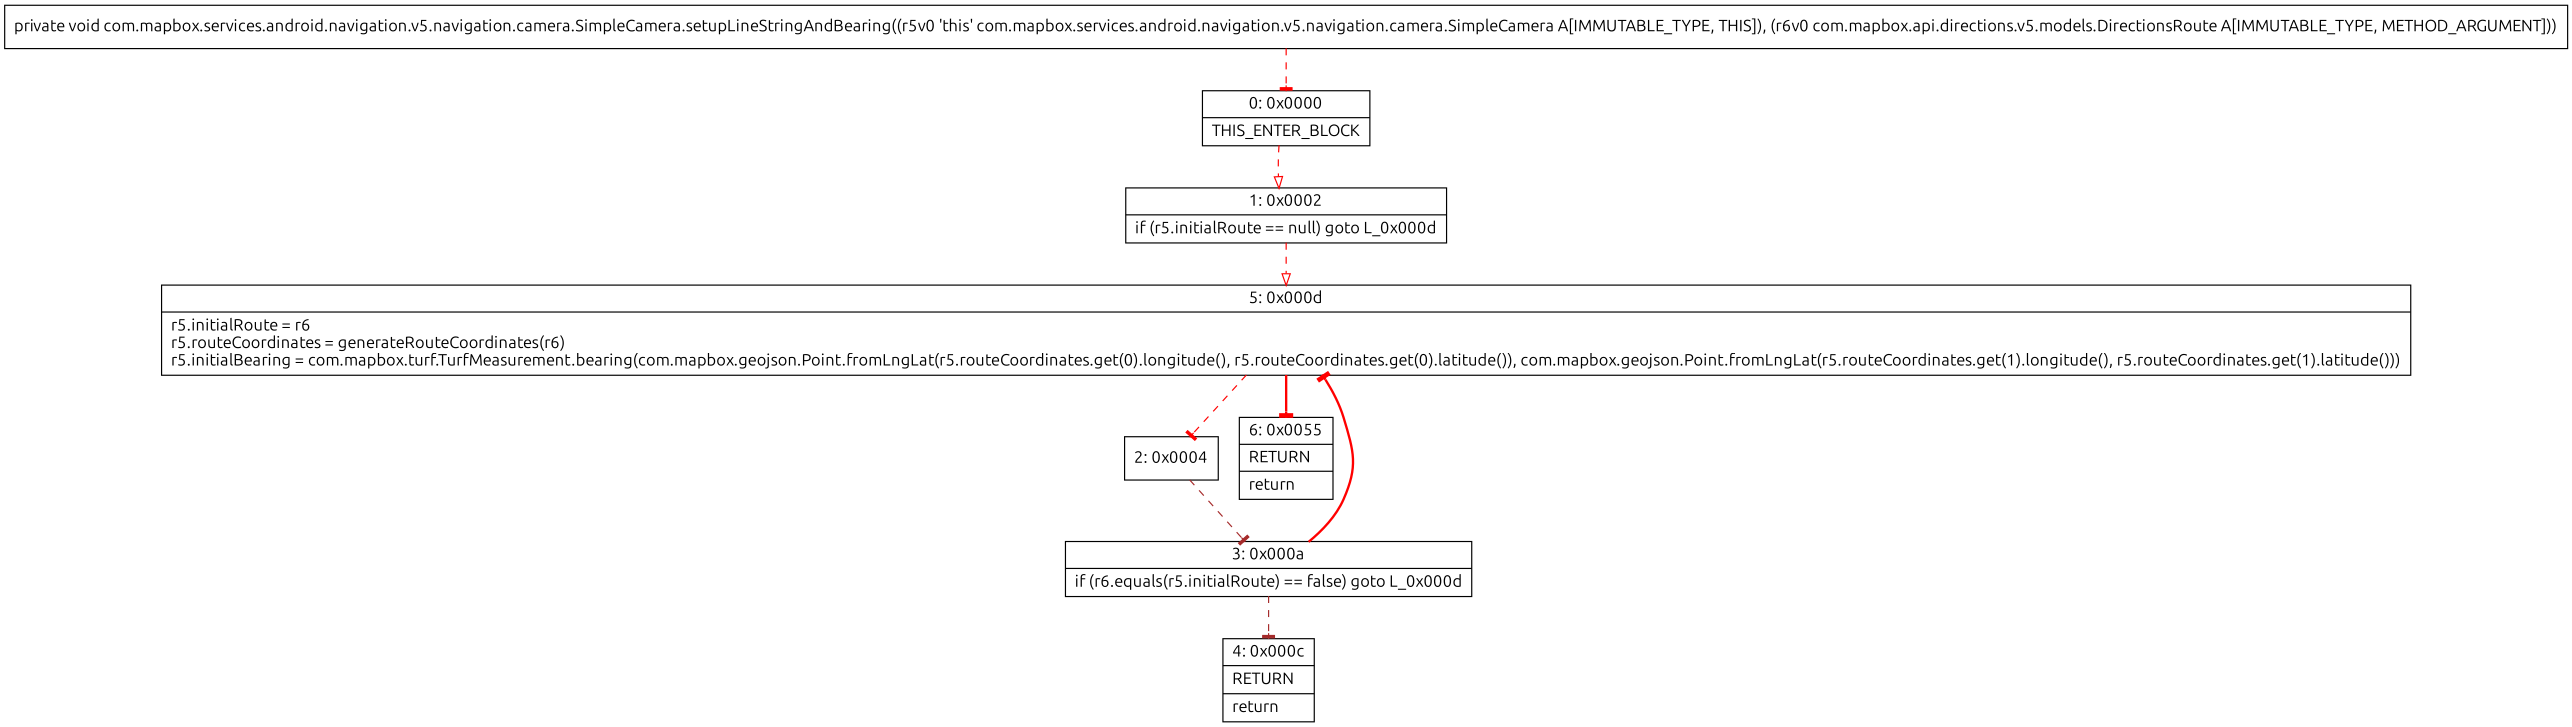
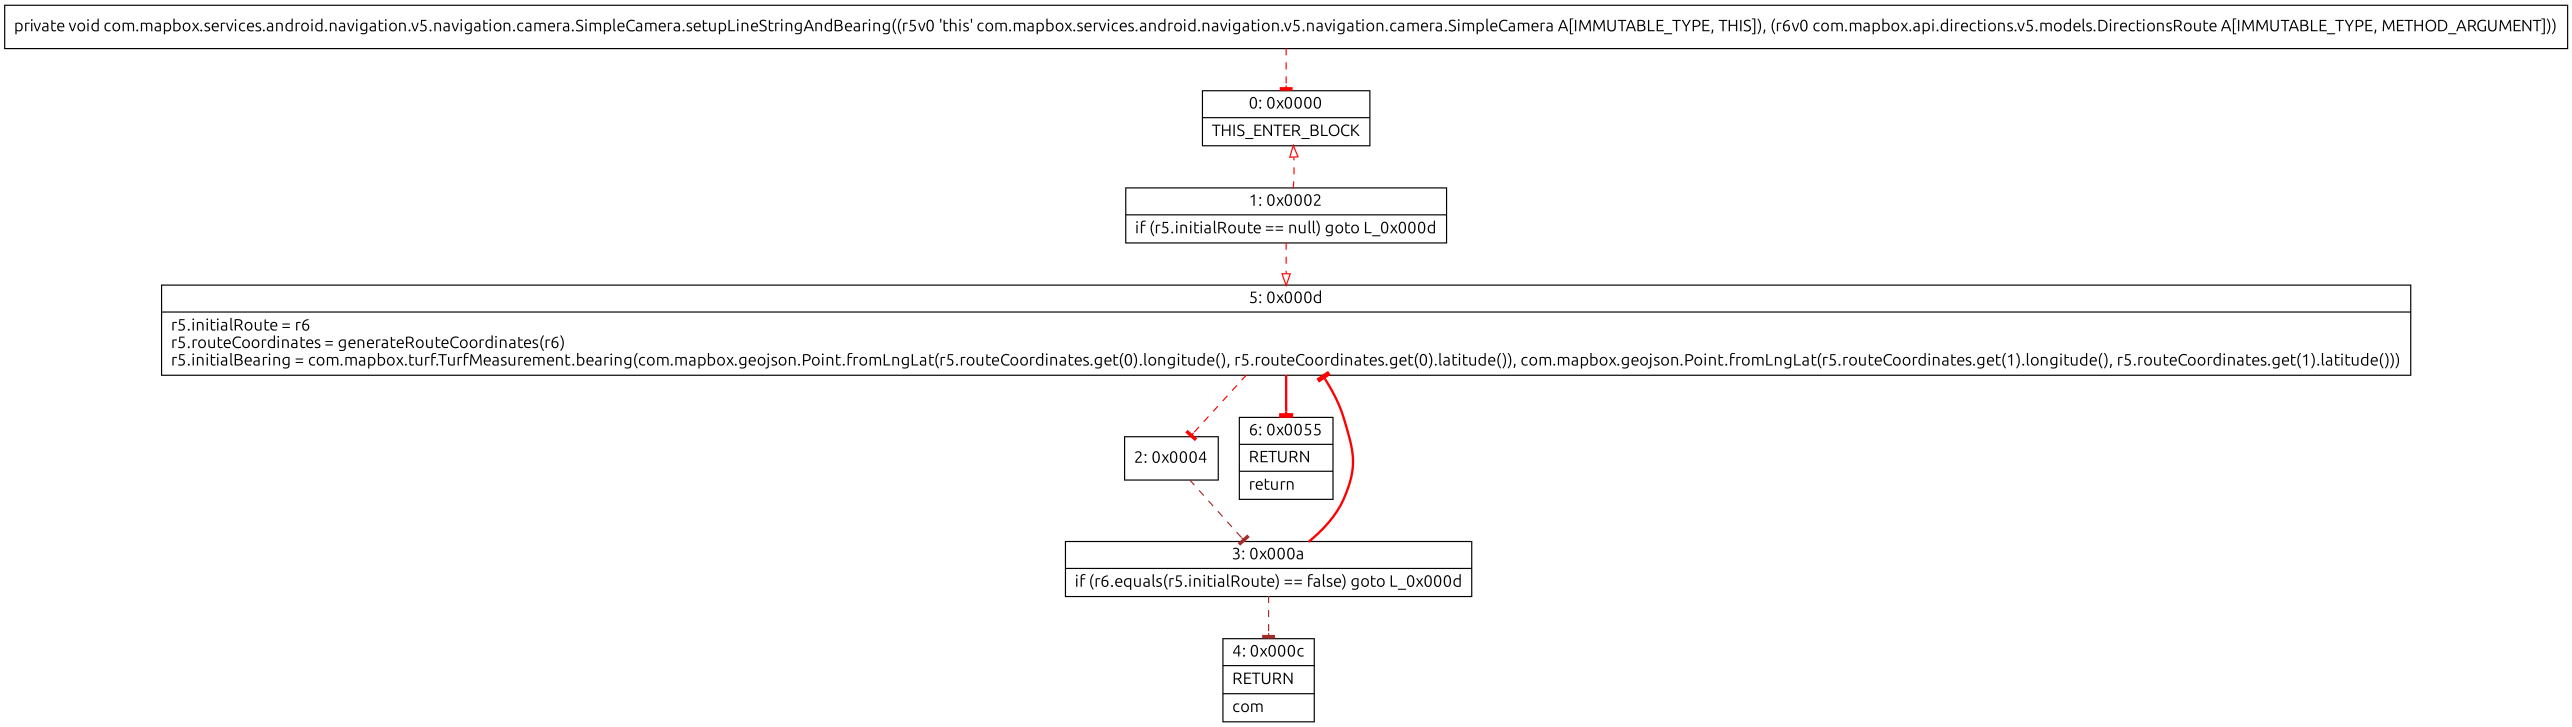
edge "0: 0x0000" -> "1: 0x0002": reversed
node "4: 0x000c": text "return" -> "com"
